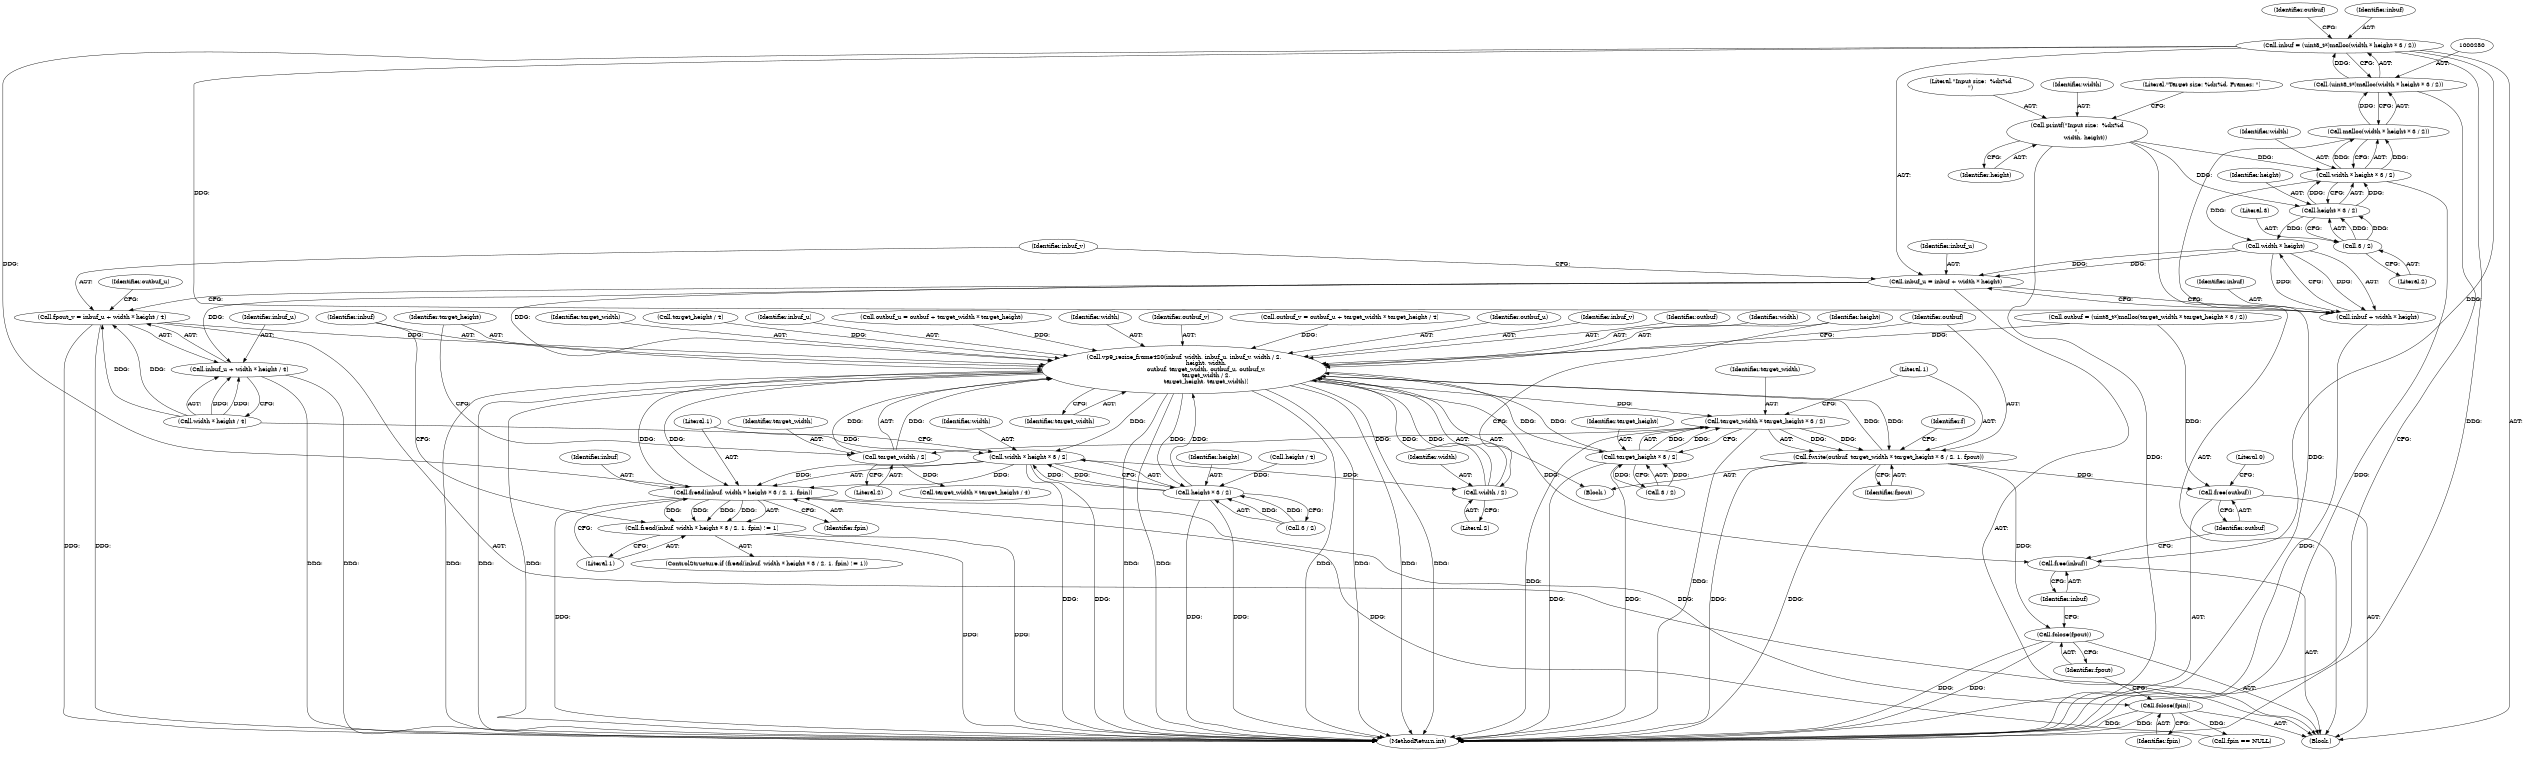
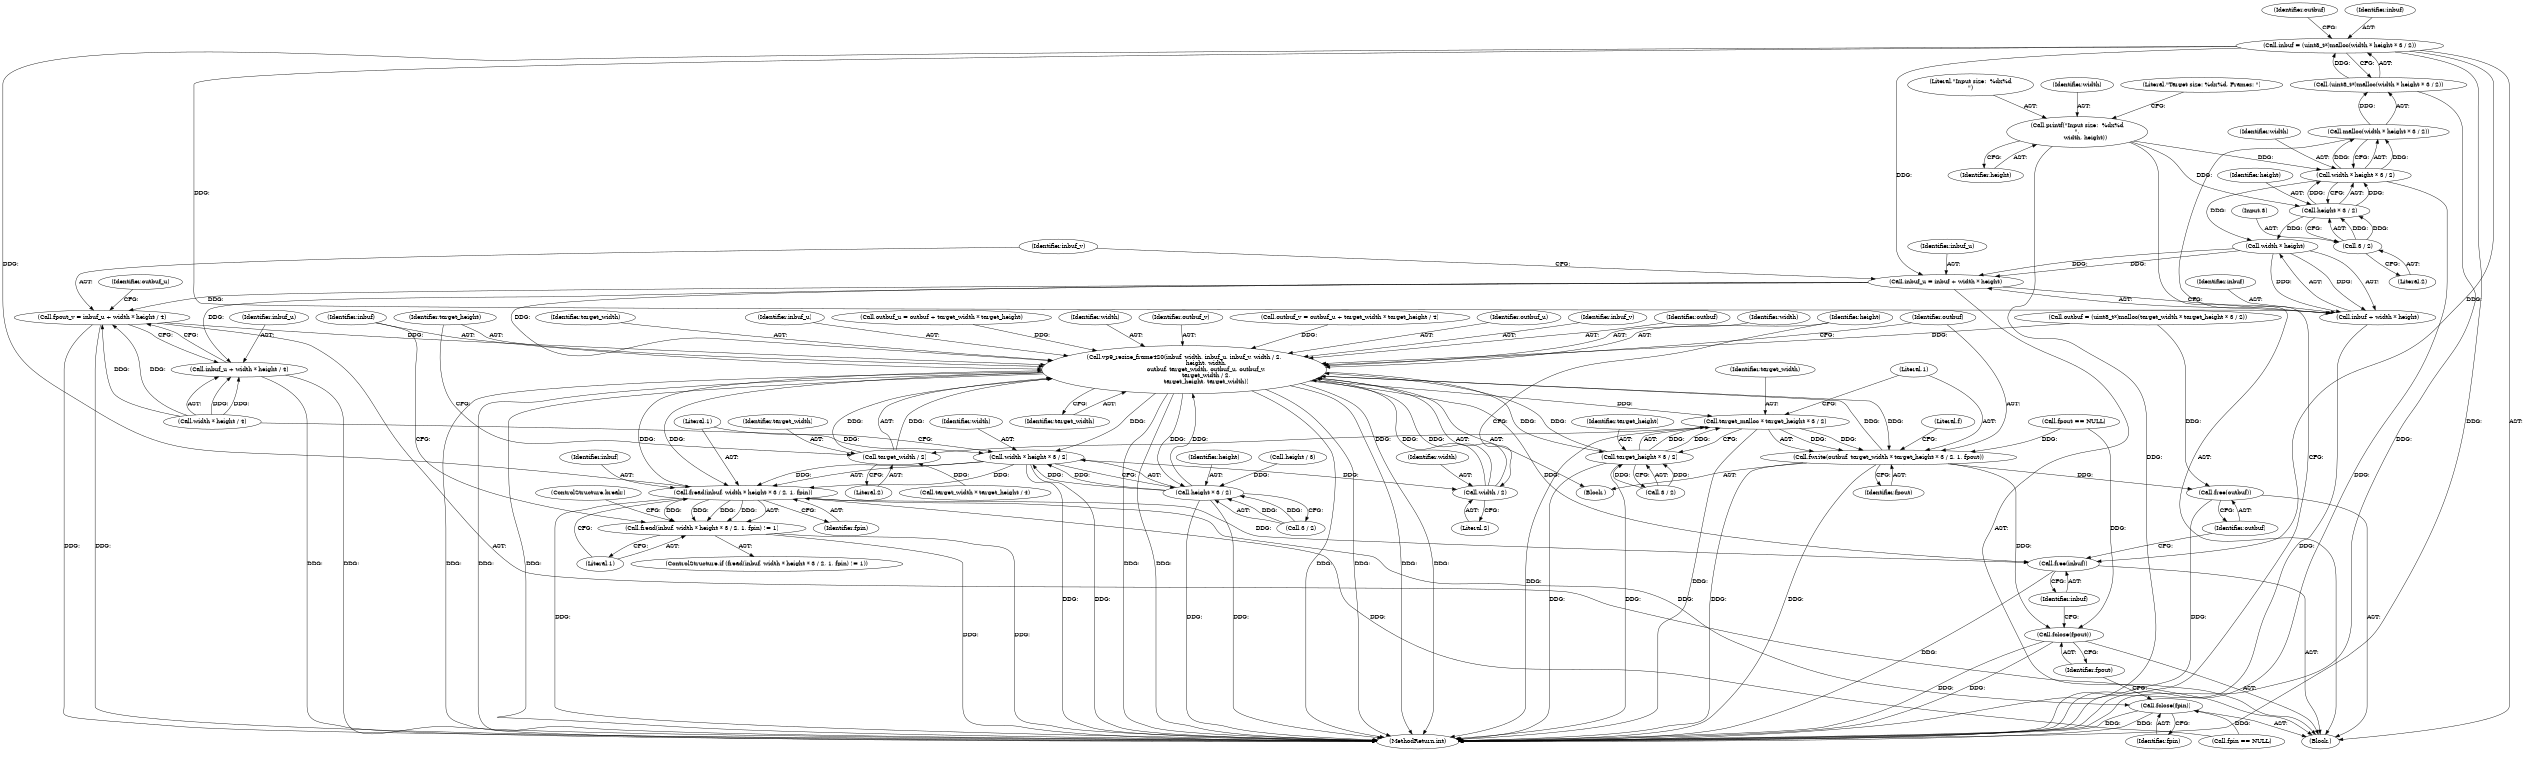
node "1000250": removed
edge "(Call,(uint8_t*)malloc(width * height * 3 / 2))" -> "(Call,malloc(width * height * 3 / 2))": removed, label "CFG:"
edge "(Call,inbuf = (uint8_t*)malloc(width * height * 3 / 2))" -> "(Call,inbuf_u = inbuf + width * height)": label "AST: " -> "DDG: "
node "(Literal,3)": label "(Literal,3)" -> "(Input,3)"
edge "(Call,inbuf + width * height)" -> "(Call,width * height)": label "CFG: " -> "AST: "
edge "(Call,inbuf_u = inbuf + width * height)" -> "(Call,fpout_v = inbuf_u + width * height / 4)": label "CFG: " -> "DDG: "
edge "(Call,inbuf + width * height)" -> "(Call,inbuf_u = inbuf + width * height)": label "CFG: " -> "AST: "
node "(Call,target_height / 4)": removed
edge "(Call,fpout_v = inbuf_u + width * height / 4)" -> "(Call,inbuf_u + width * height / 4)": label "AST: " -> "CFG: "
edge "(Call,inbuf_u + width * height / 4)" -> "(Call,fpout_v = inbuf_u + width * height / 4)": label "AST: " -> "CFG: "
edge "(Call,inbuf_u + width * height / 4)" -> "(Call,width * height / 4)": removed, label "CFG:"
node "(Call,target_width * target_height * 3 / 2)": label "(Call,target_width * target_height * 3 / 2)" -> "(Call,target_malloc * target_height * 3 / 2)"
node "(Identifier,f)": label "(Identifier,f)" -> "(Literal,f)"
node "(Call,fpout == NULL)": added
edge "(Call,(uint8_t*)malloc(width * height * 3 / 2))" -> "(MethodReturn,int)": label "CFG: " -> "DDG: "
node "(Call,height / 4)": label "(Call,height / 4)" -> "(Call,height / 3)"
node "(Literal,0)": removed
edge "(Call,malloc(width * height * 3 / 2))" -> "(MethodReturn,int)": label "DDG: " -> "CFG: "
edge "(Call,target_width / 2)" -> "(Call,target_width * target_height / 4)": reversed
node "(ControlStructure,break;)": added
edge "(Call,fread(inbuf, width * height * 3 / 2, 1, fpin))" -> "(Call,free(inbuf))": added, label "DDG:"
edge "(Call,free(outbuf))" -> "(MethodReturn,int)": label "AST: " -> "DDG: "
edge "(Call,free(inbuf))" -> "(MethodReturn,int)": added, label "DDG:"
edge "(Call,fclose(fpin))" -> "(Call,fpin == NULL)": reversed
